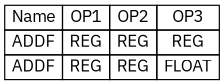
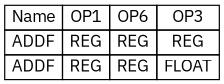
node "Name": text "OP2" -> "OP6"
